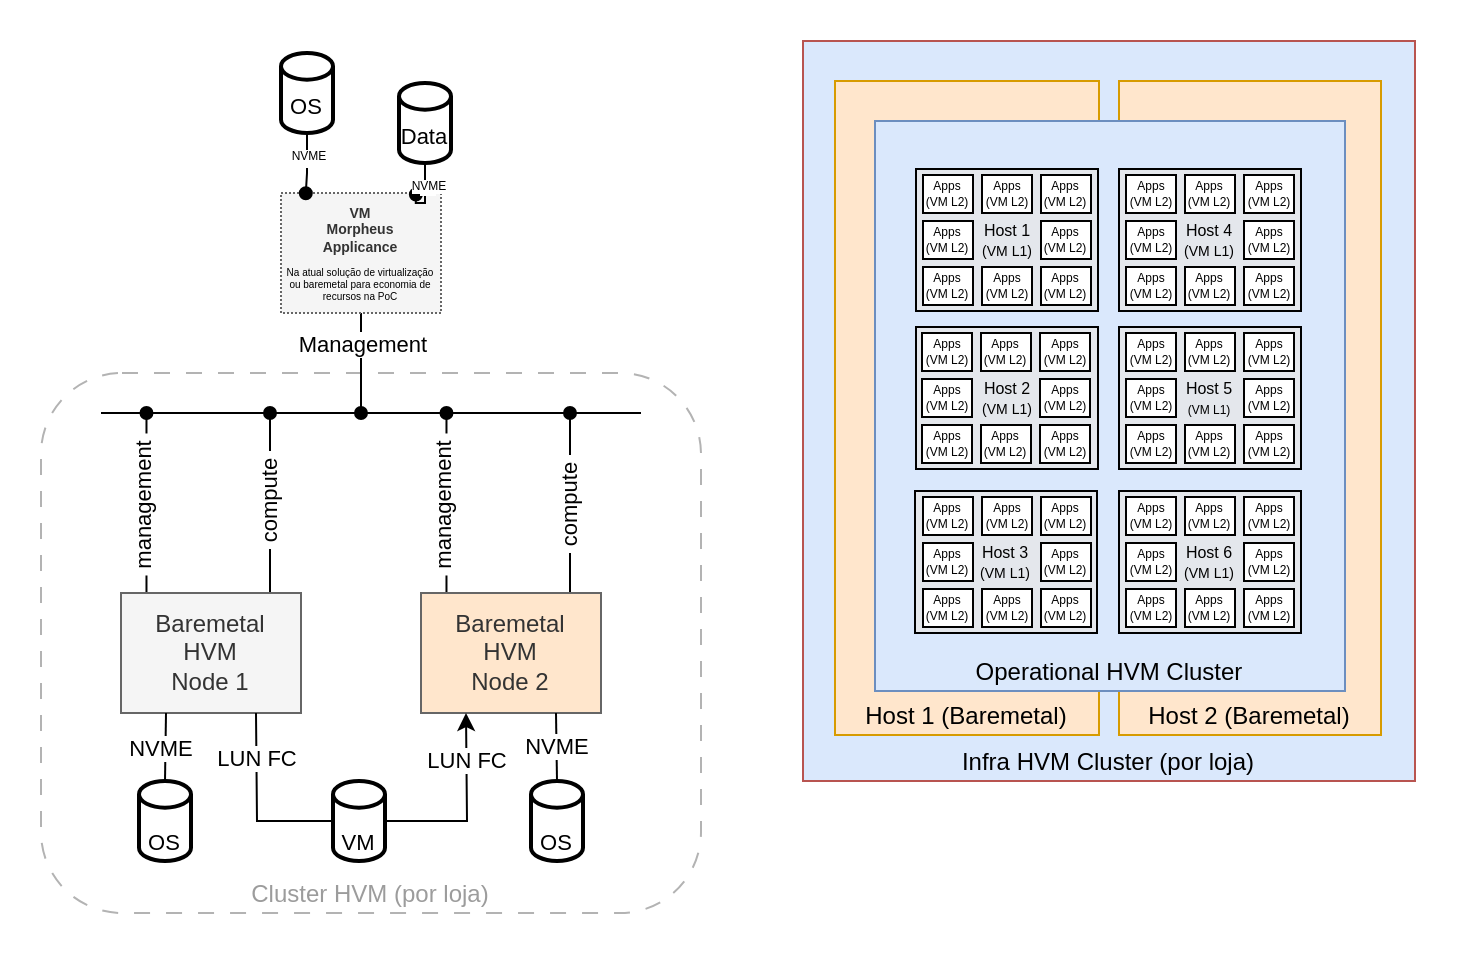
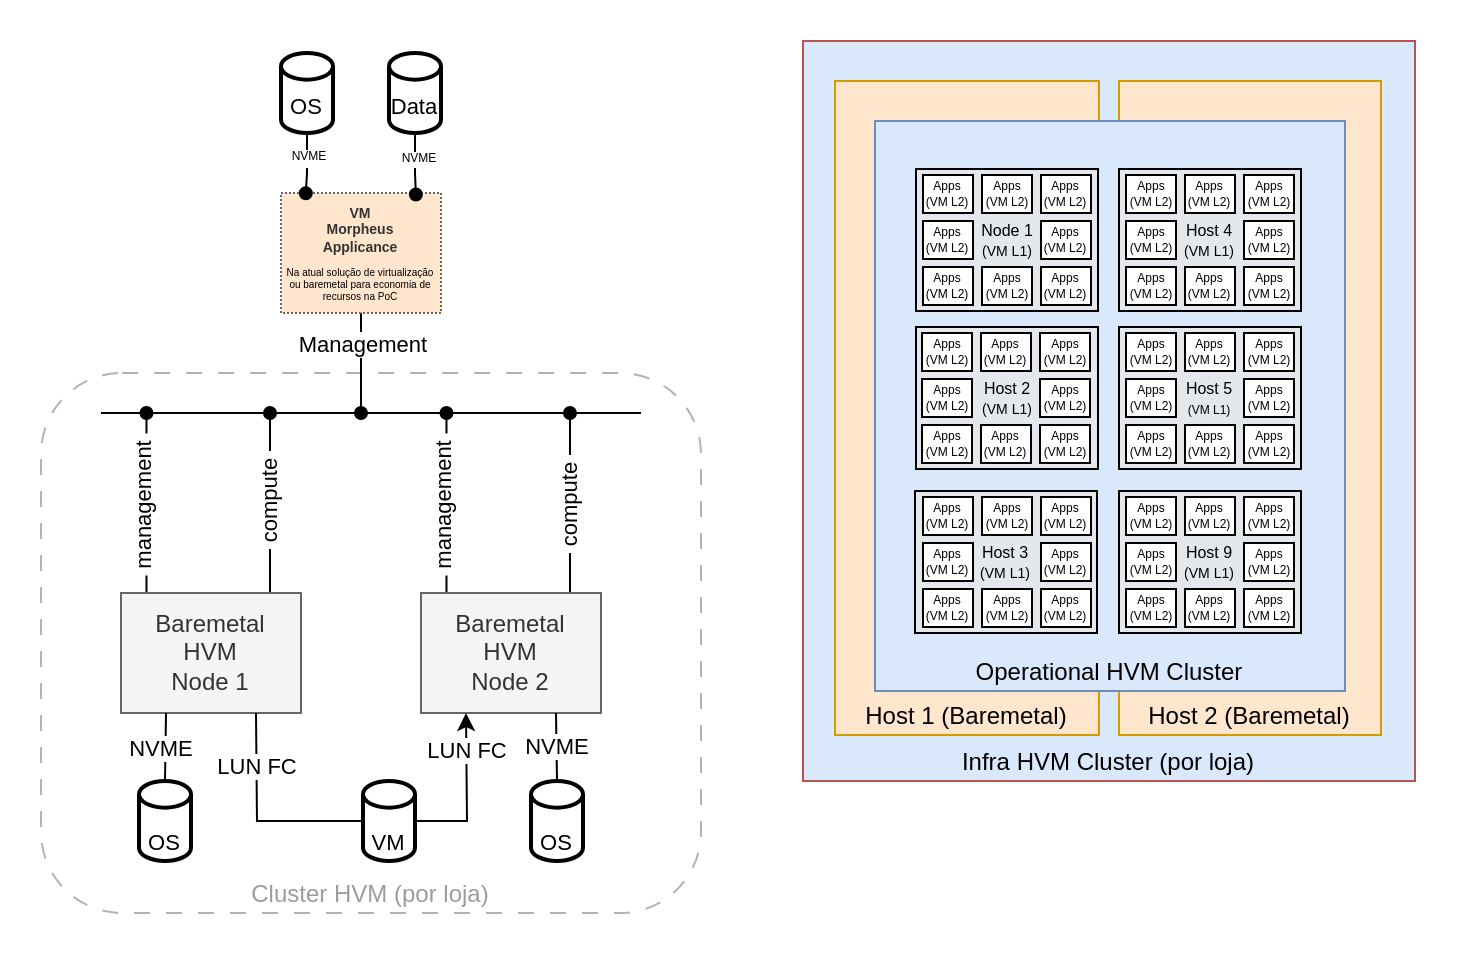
node "Data": moved (425, 123) -> (415, 93)
node "Host 1 (VM L1)": label "Host 1 (VM L1)" -> "Node 1 (VM L1)"
node "VM Morpheus Applicance": fillcolor #f5f5f5 -> #ffe6cc
node "Host 6 (VM L1)": label "Host 6 (VM L1)" -> "Host 9 (VM L1)"
node "Baremetal HVM Node 2": fillcolor #ffe6cc -> #f5f5f5
node "VM": moved (359, 821) -> (389, 821)
